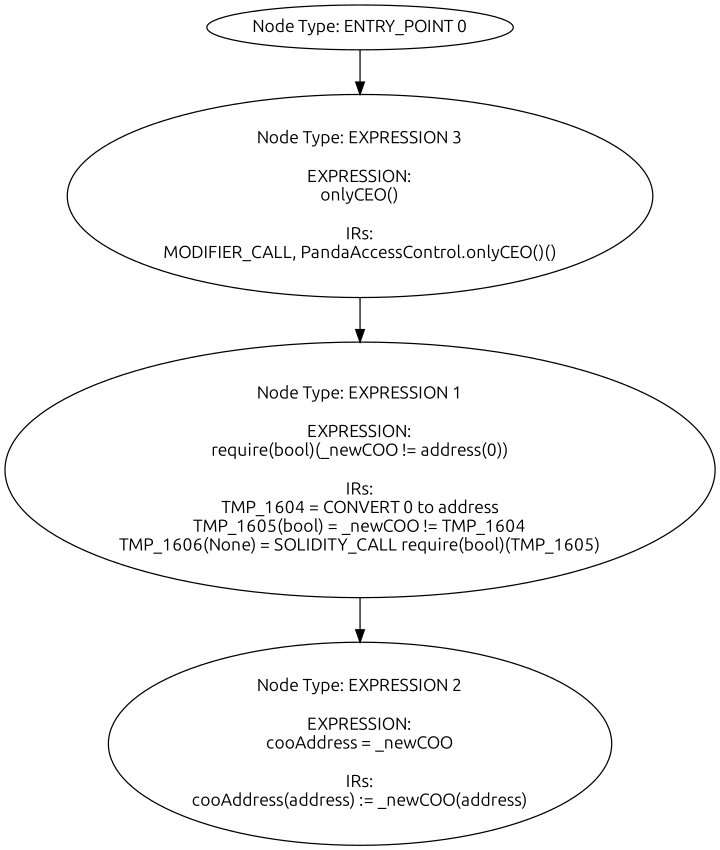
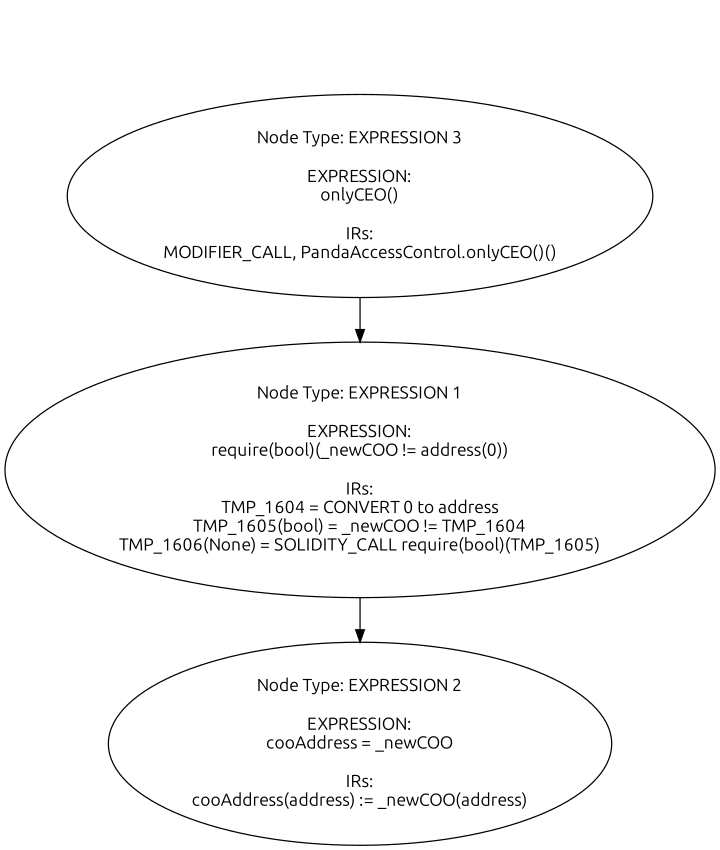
node "Node Type: ENTRY_POINT 0": removed
